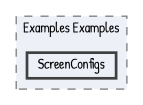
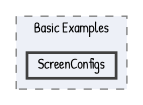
cluster "Examples Examples": label "Examples Examples" -> "Basic Examples"
